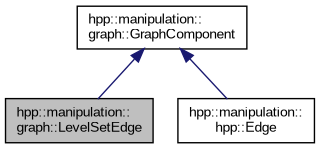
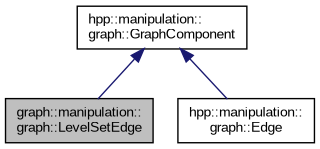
node "hpp::manipulation:: graph::LevelSetEdge": label "hpp::manipulation:: graph::LevelSetEdge" -> "graph::manipulation:: graph::LevelSetEdge"
node "hpp::manipulation:: hpp::Edge": label "hpp::manipulation:: hpp::Edge" -> "hpp::manipulation:: graph::Edge"
